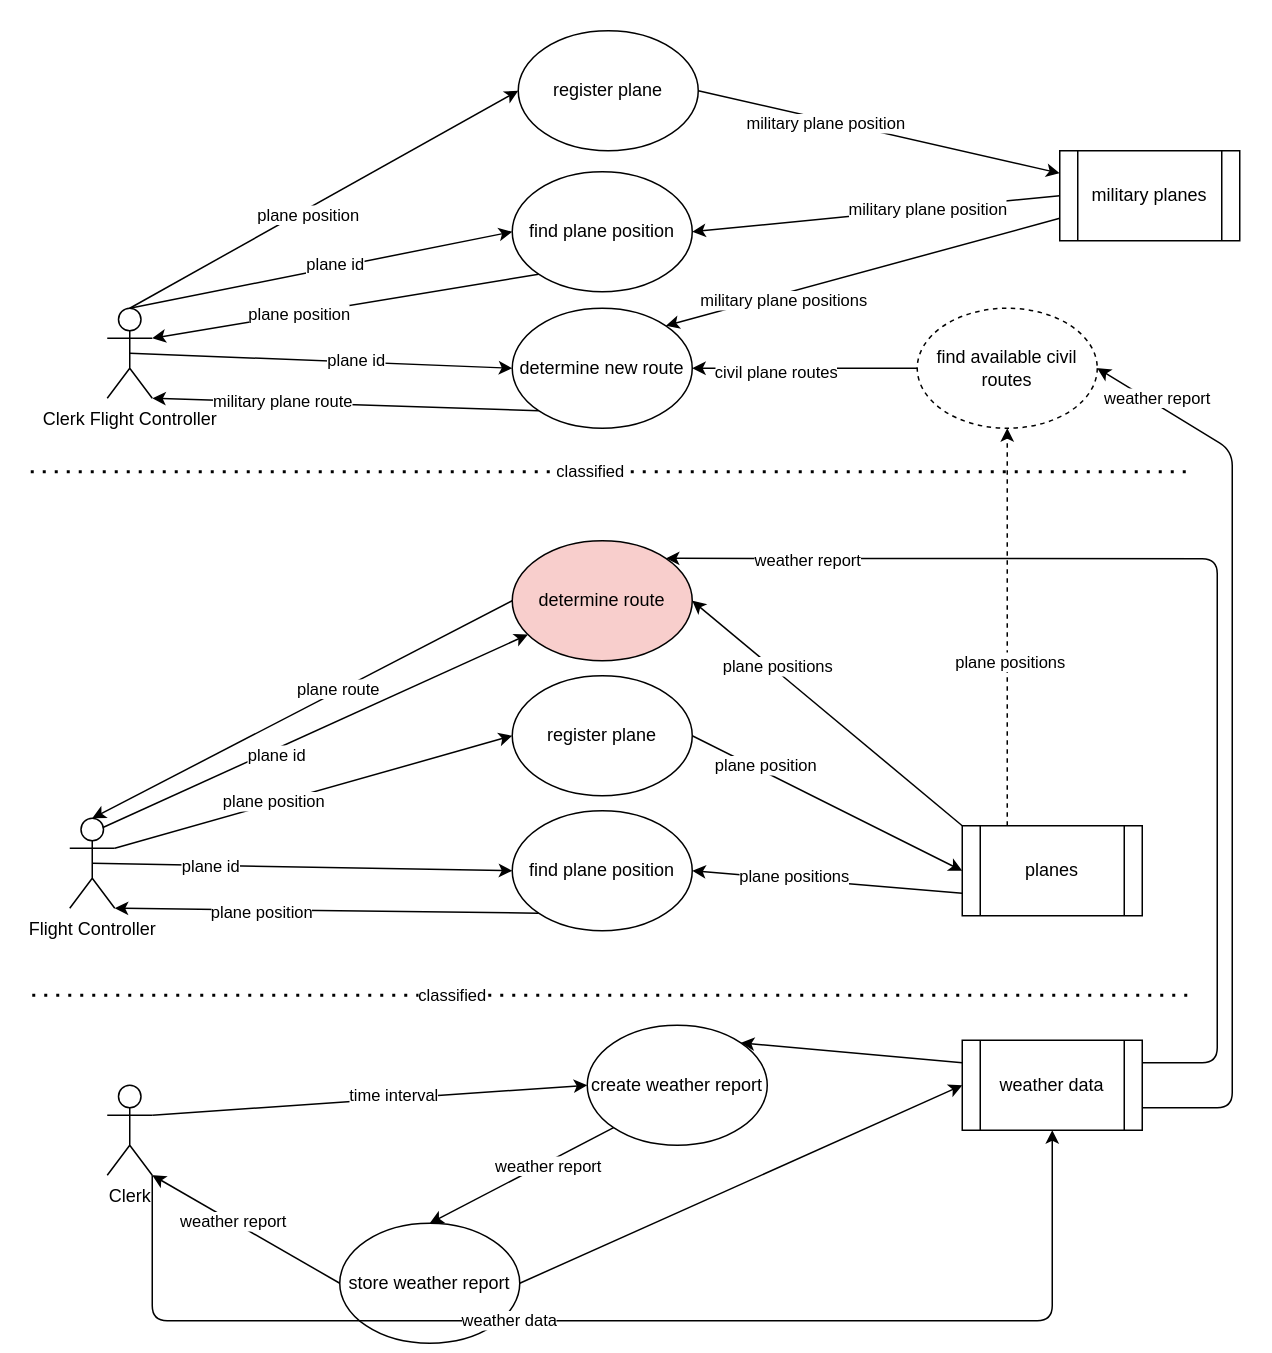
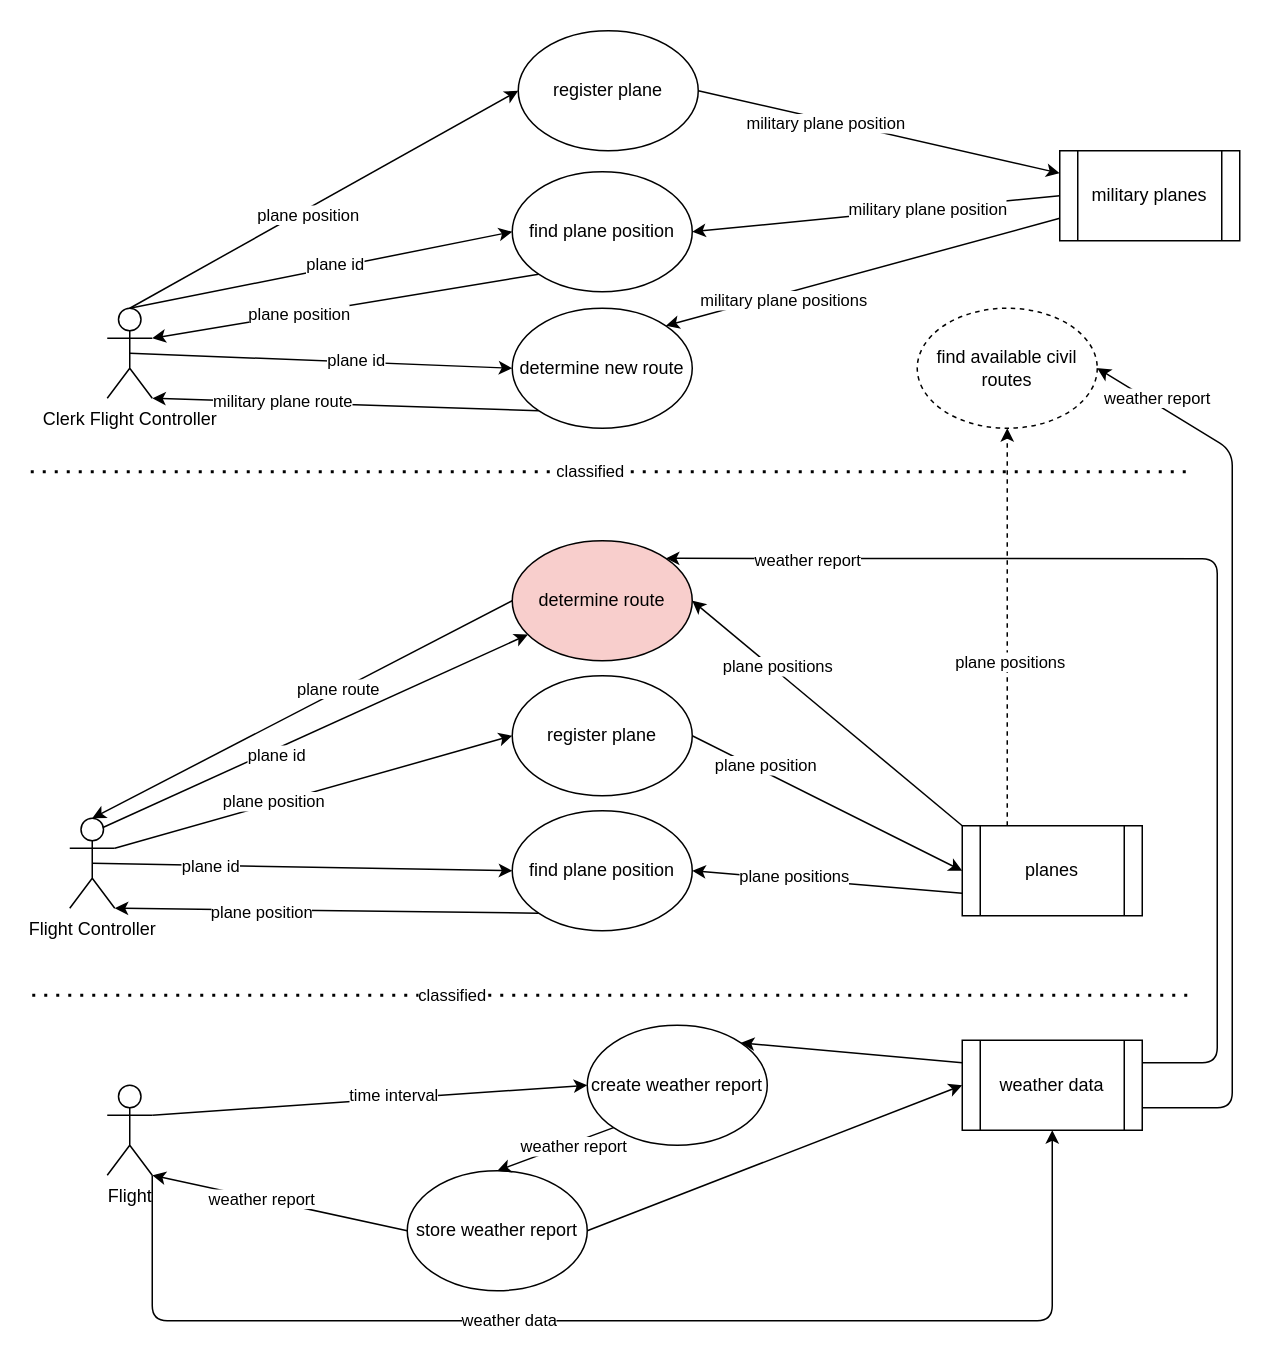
edge "find available civil routes" -> "determine new route": removed, label "civil plane routes"
node "Clerk": label "Clerk" -> "Flight"
node "store weather report": moved (430, 1283) -> (497, 1231)
